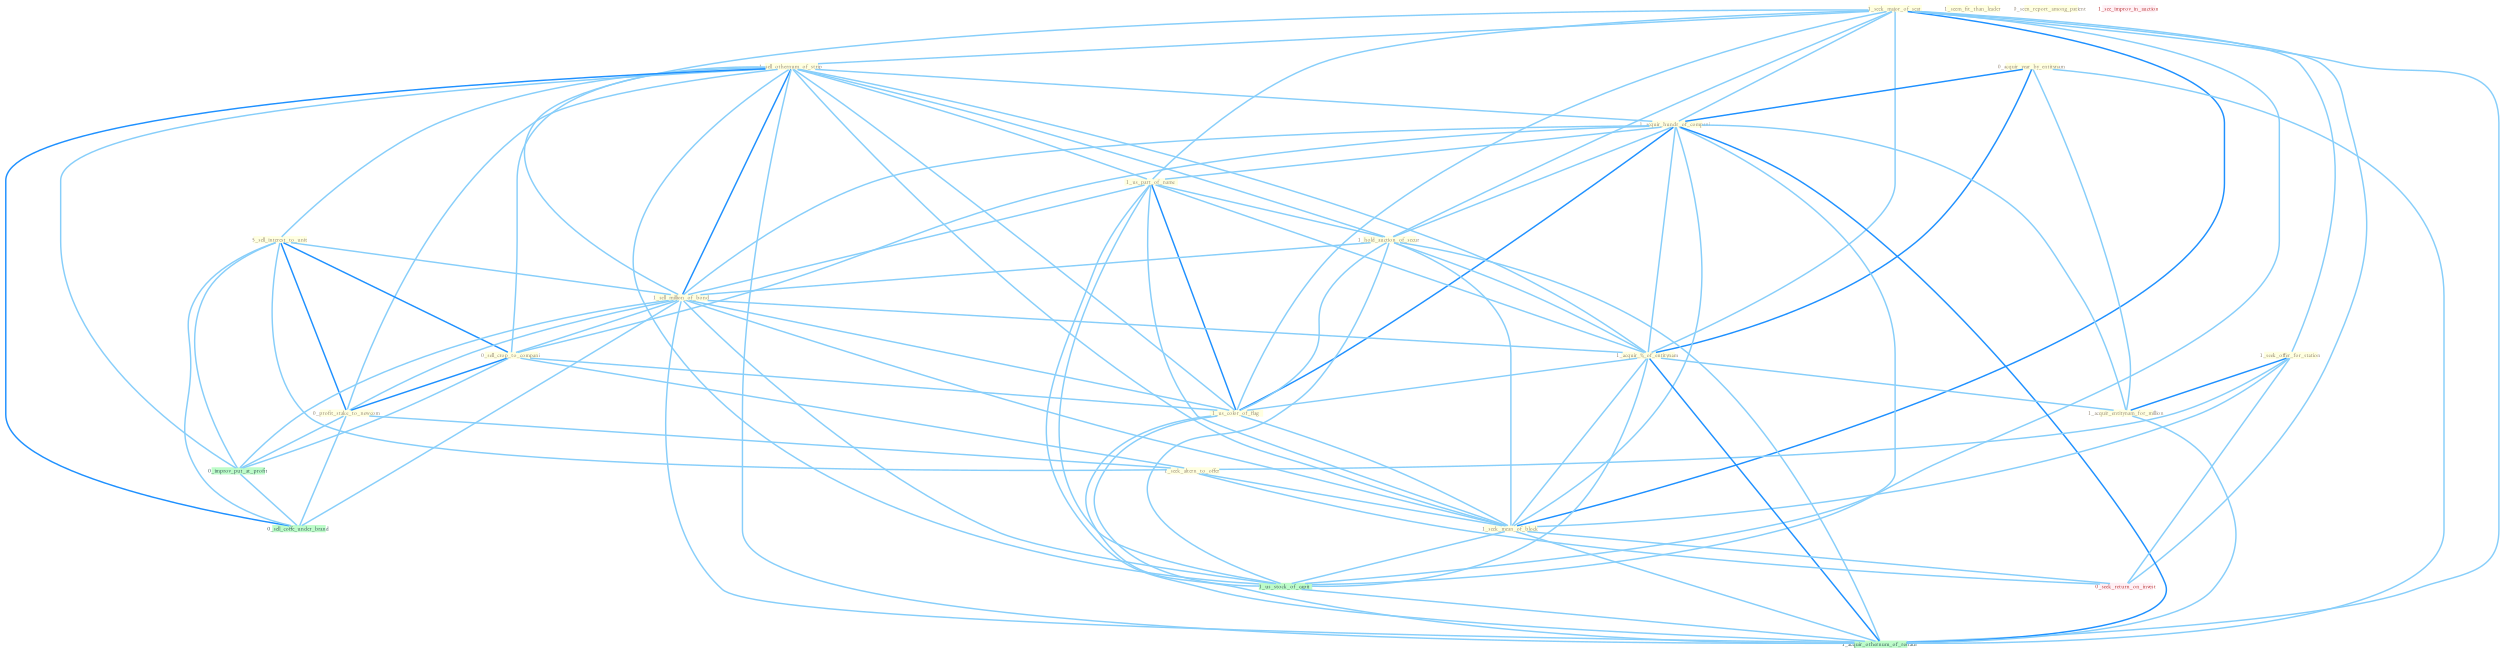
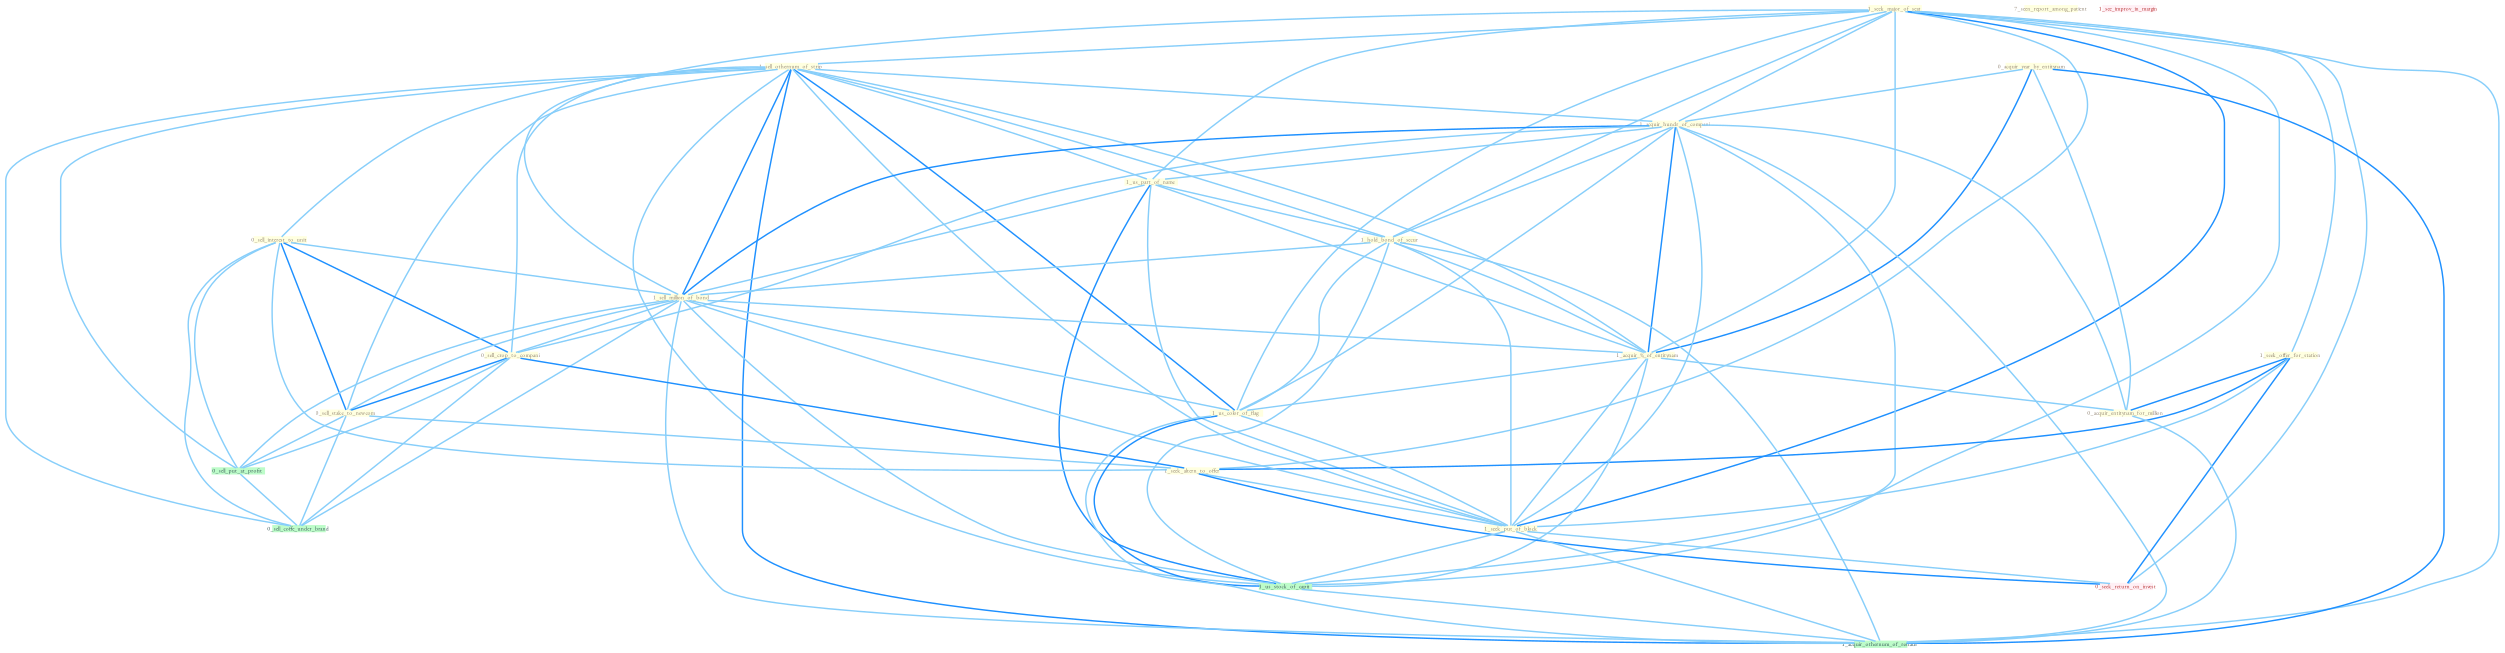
node "1_seem_fit_than_leader": removed
node "0_seen_report_among_patient": label "0_seen_report_among_patient" -> "7_seen_report_among_patient"
node "1_see_improv_in_auction": label "1_see_improv_in_auction" -> "1_see_improv_in_margin"
edge "0_acquir_year_by_entitynam" -- "1_acquir_hundr_of_compani": color #1e90ff -> #87cefa
edge "1_sell_othernum_of_strip" -- "0_sell_coffe_under_brand": color #1e90ff -> #87cefa
edge "1_acquir_hundr_of_compani" -- "1_sell_million_of_bond": color #87cefa -> #1e90ff
edge "1_sell_othernum_of_strip" -- "1_us_color_of_flag": color #87cefa -> #1e90ff
node "5_sell_interest_to_unit": label "5_sell_interest_to_unit" -> "0_sell_interest_to_unit"
node "1_hold_auction_of_secur": label "1_hold_auction_of_secur" -> "1_hold_bond_of_secur"
edge "1_acquir_hundr_of_compani" -- "1_acquir_%_of_entitynam": color #87cefa -> #1e90ff
edge "1_us_part_of_name" -- "1_us_color_of_flag": removed
edge "1_acquir_hundr_of_compani" -- "1_us_color_of_flag": color #1e90ff -> #87cefa
edge "1_seek_major_of_seat" -- "1_seek_altern_to_offer": added
edge "1_acquir_hundr_of_compani" -- "1_acquir_othernum_of_restaur": color #1e90ff -> #87cefa
edge "0_sell_crop_to_compani" -- "1_us_color_of_flag": now "0_sell_crop_to_compani" -- "0_sell_coffe_under_brand"
node "0_profit_stake_to_newcom": label "0_profit_stake_to_newcom" -> "0_sell_stake_to_newcom"
edge "0_sell_crop_to_compani" -- "1_seek_altern_to_offer": color #87cefa -> #1e90ff
node "1_acquir_entitynam_for_million": label "1_acquir_entitynam_for_million" -> "0_acquir_entitynam_for_million"
edge "1_us_part_of_name" -- "1_us_stock_of_capit": color #87cefa -> #1e90ff
edge "1_seek_offer_for_station" -- "1_seek_altern_to_offer": color #87cefa -> #1e90ff
edge "0_acquir_year_by_entitynam" -- "1_acquir_othernum_of_restaur": color #87cefa -> #1e90ff
node "0_improv_put_at_profit": label "0_improv_put_at_profit" -> "0_sell_put_at_profit"
edge "1_seek_offer_for_station" -- "0_seek_return_on_invest": color #87cefa -> #1e90ff
edge "1_acquir_%_of_entitynam" -- "1_acquir_othernum_of_restaur": removed
edge "1_us_part_of_name" -- "1_acquir_othernum_of_restaur": removed
edge "1_us_color_of_flag" -- "1_us_stock_of_capit": color #87cefa -> #1e90ff
node "1_seek_mean_of_block": label "1_seek_mean_of_block" -> "1_seek_put_of_block"
edge "1_seek_altern_to_offer" -- "0_seek_return_on_invest": color #87cefa -> #1e90ff
edge "1_sell_othernum_of_strip" -- "1_acquir_othernum_of_restaur": color #87cefa -> #1e90ff
